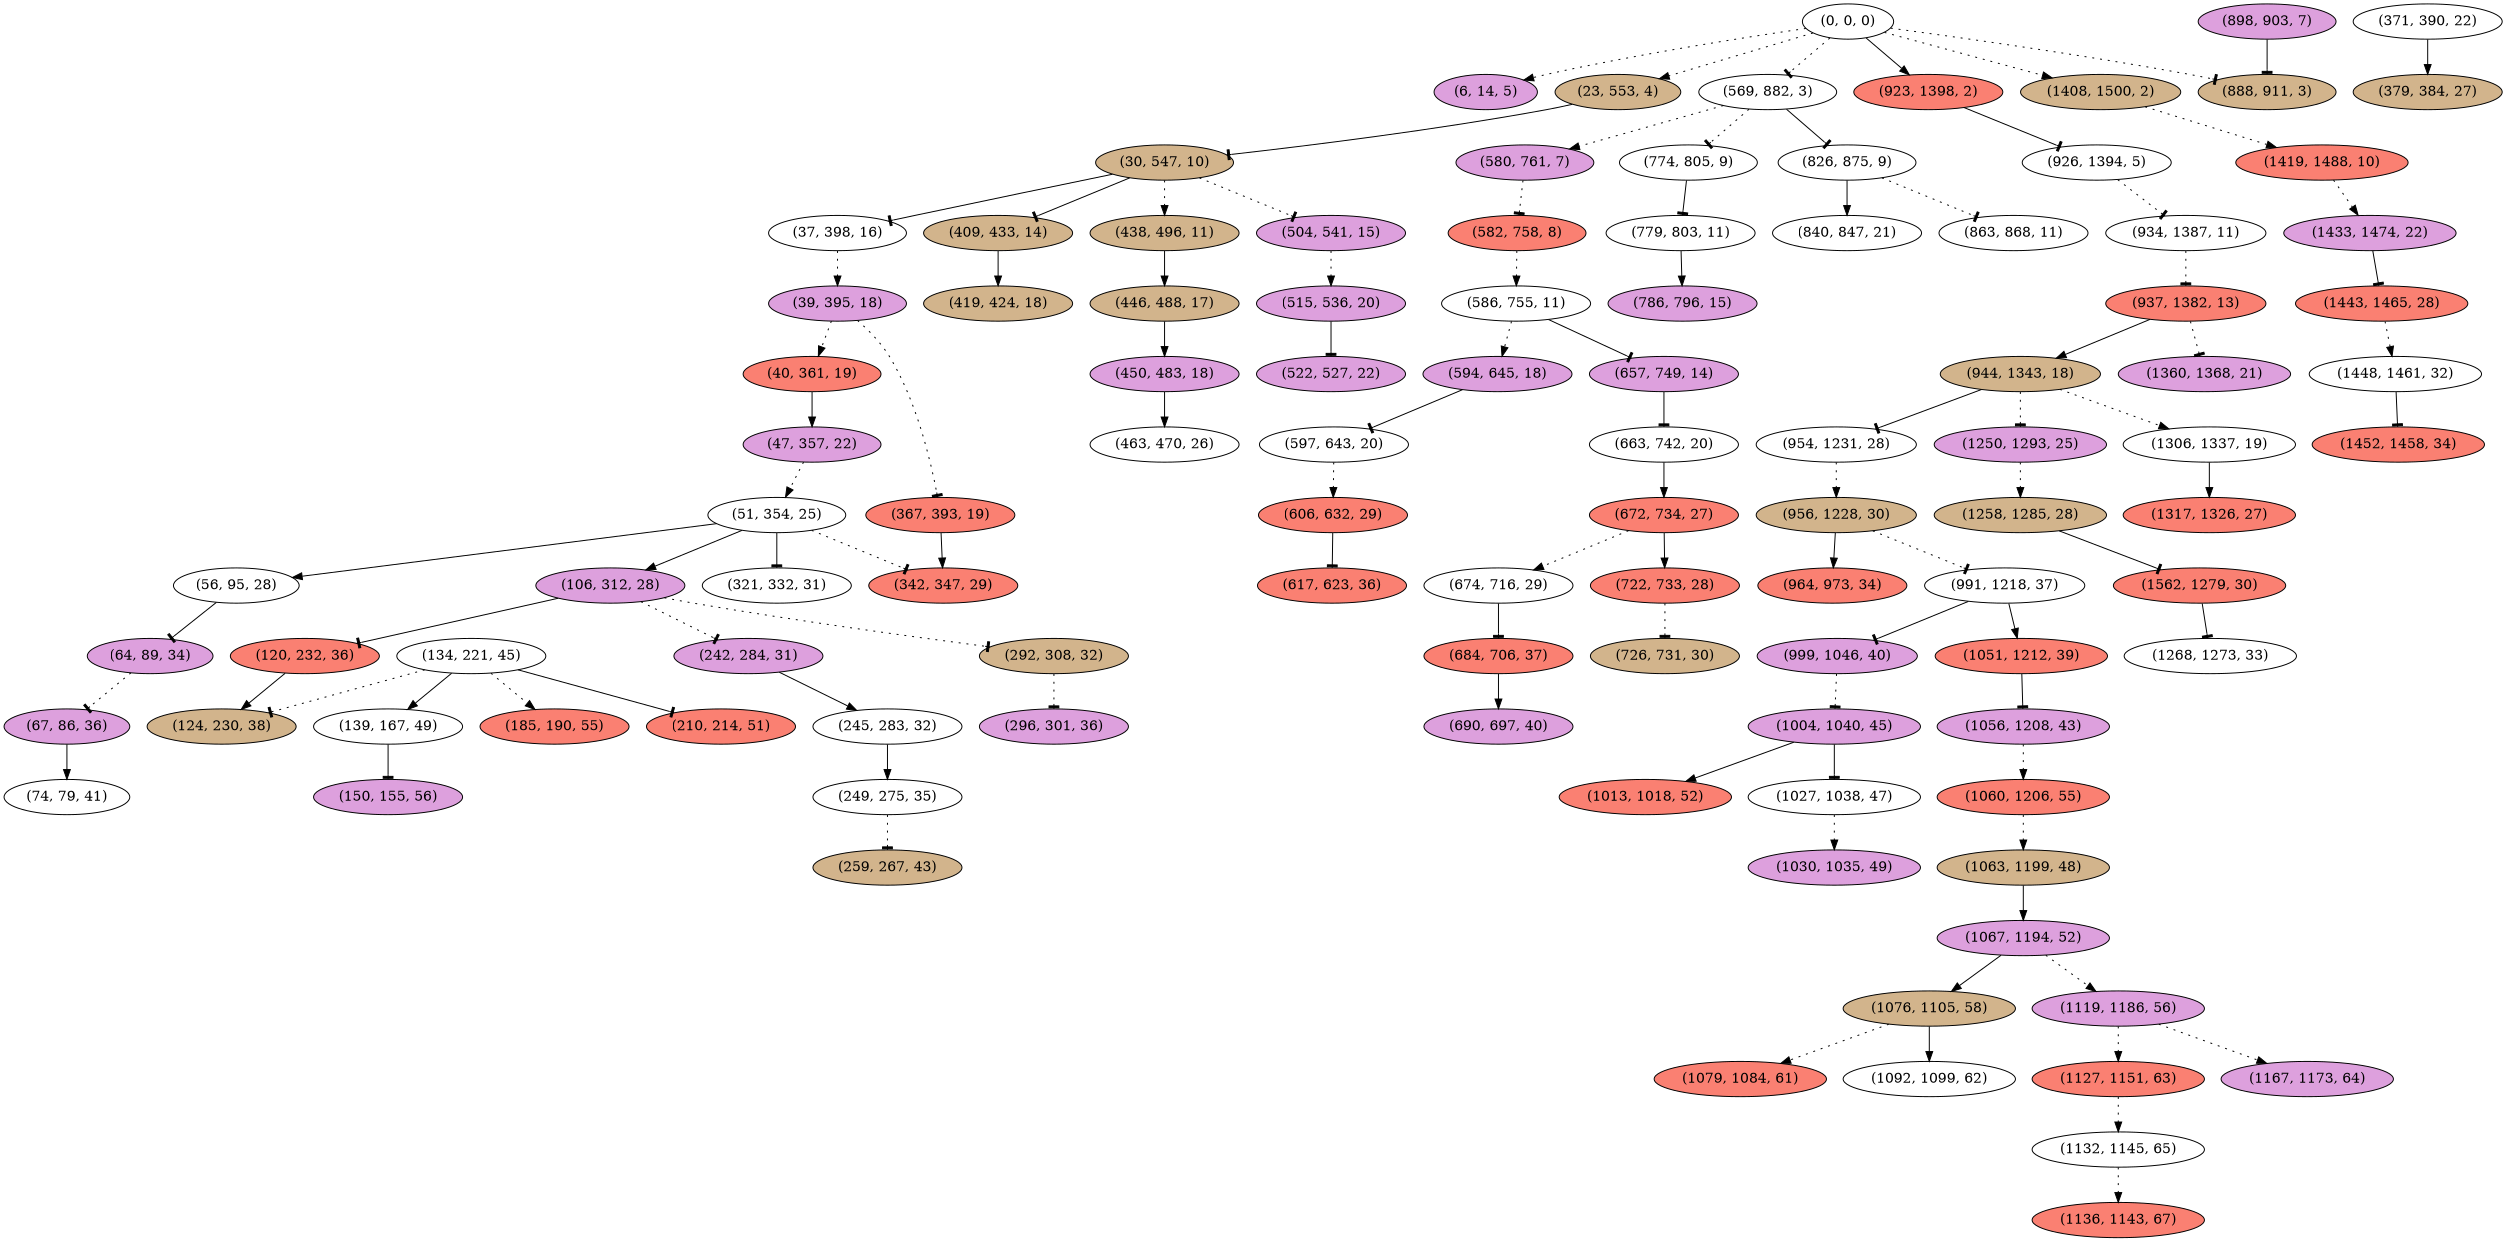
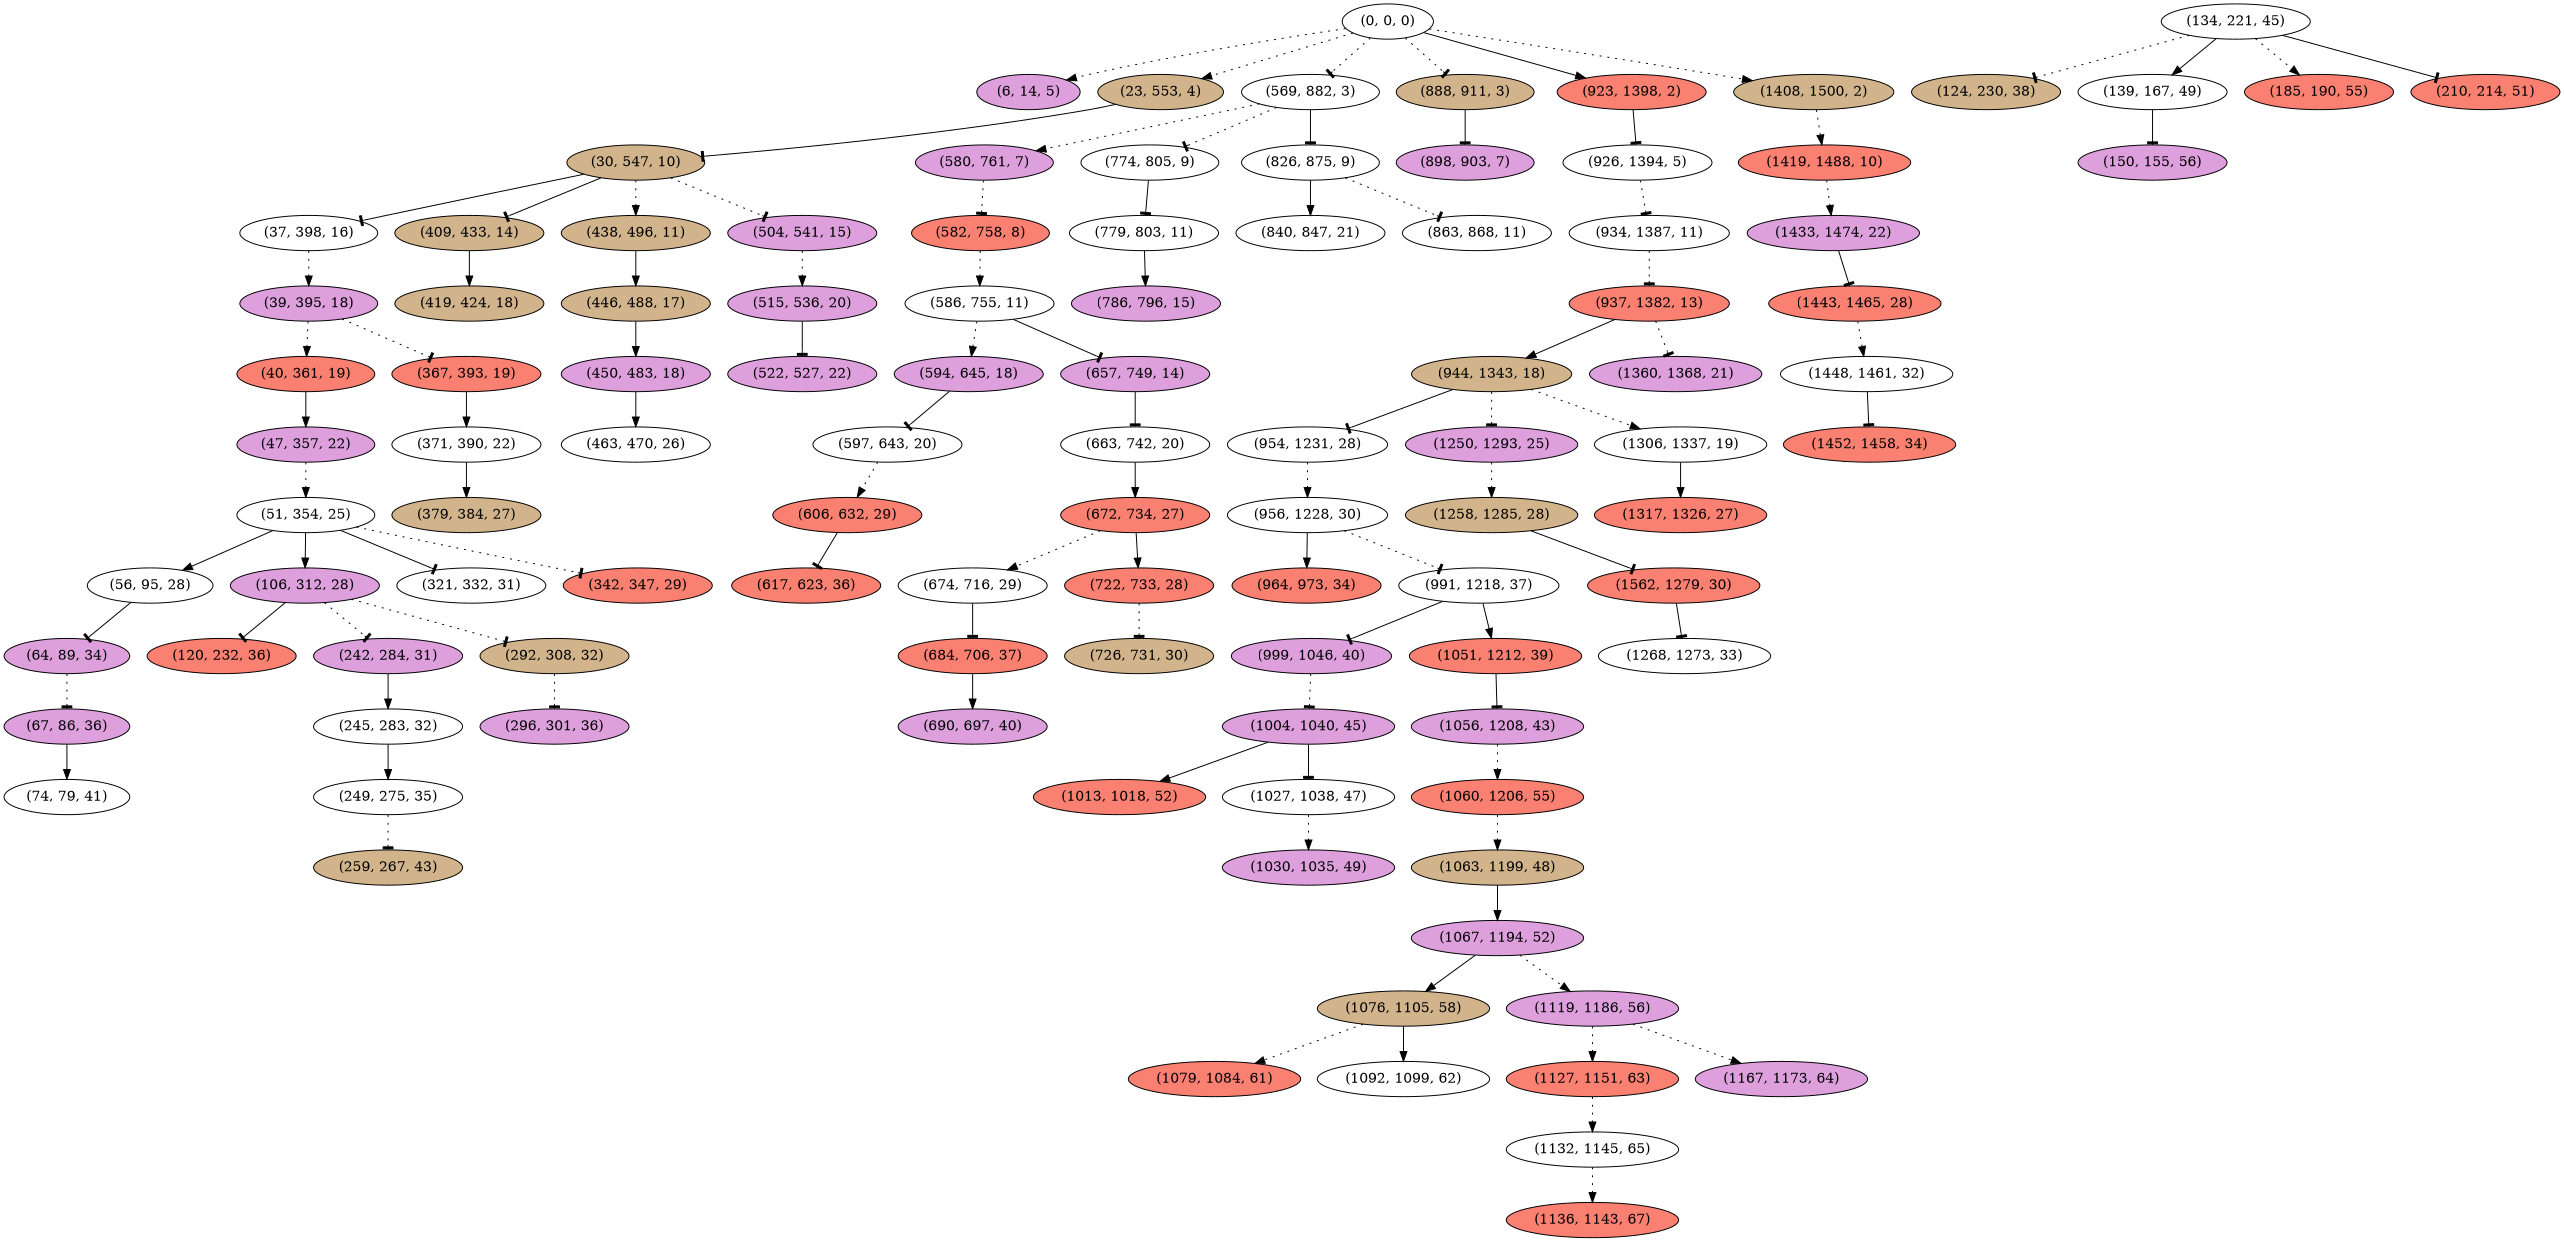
edge "(898, 903, 7)" -> "(888, 911, 3)": reversed
node "(956, 1228, 30)": fillcolor tan -> white
edge "(367, 393, 19)" -> "(342, 347, 29)": now "(367, 393, 19)" -> "(371, 390, 22)"
edge "(120, 232, 36)" -> "(124, 230, 38)": removed
